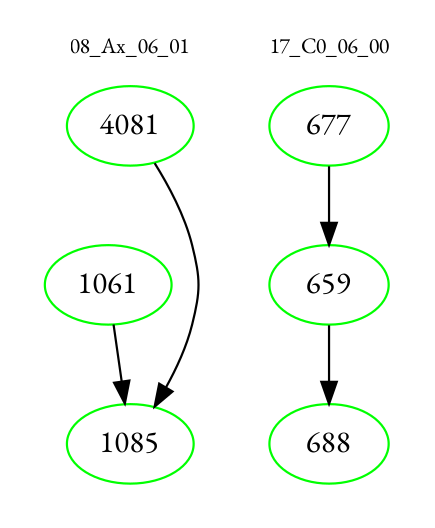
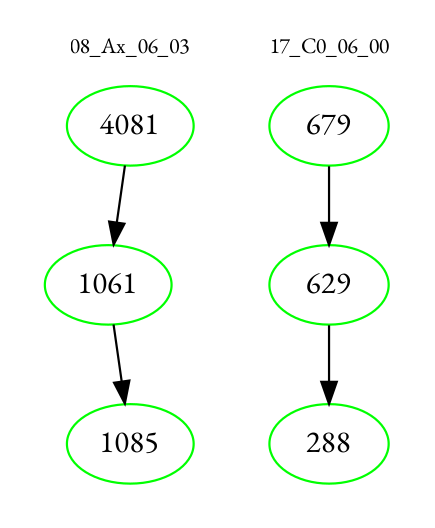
cluster "08_Ax_06_01": label "08_Ax_06_01" -> "08_Ax_06_03"
node "677": label "677" -> "679"
edge "4081" -> "1085": now "4081" -> "1061"
node "659": label "659" -> "629"
node "688": label "688" -> "288"
